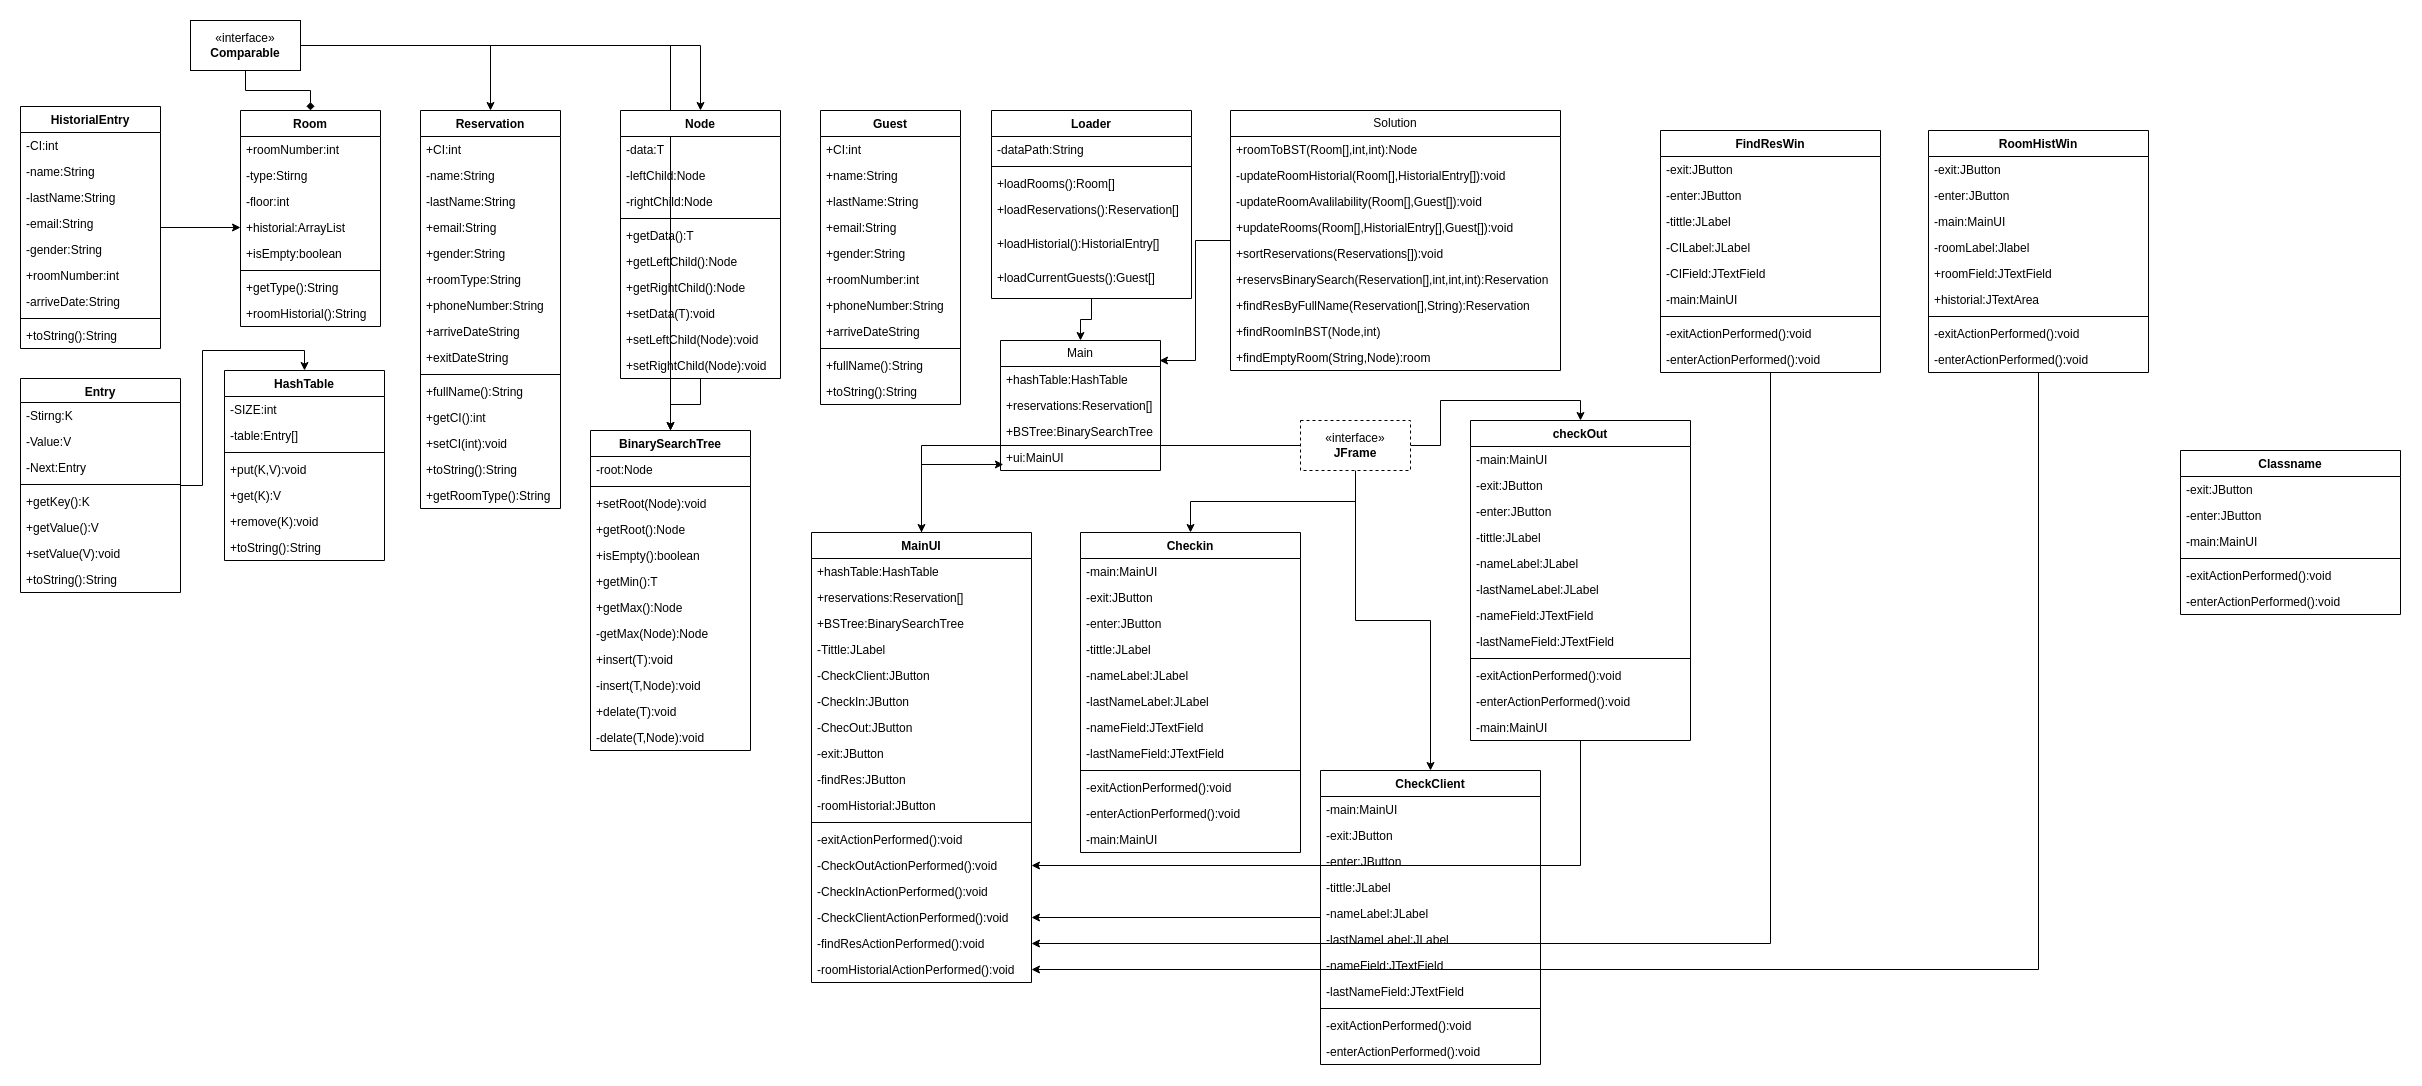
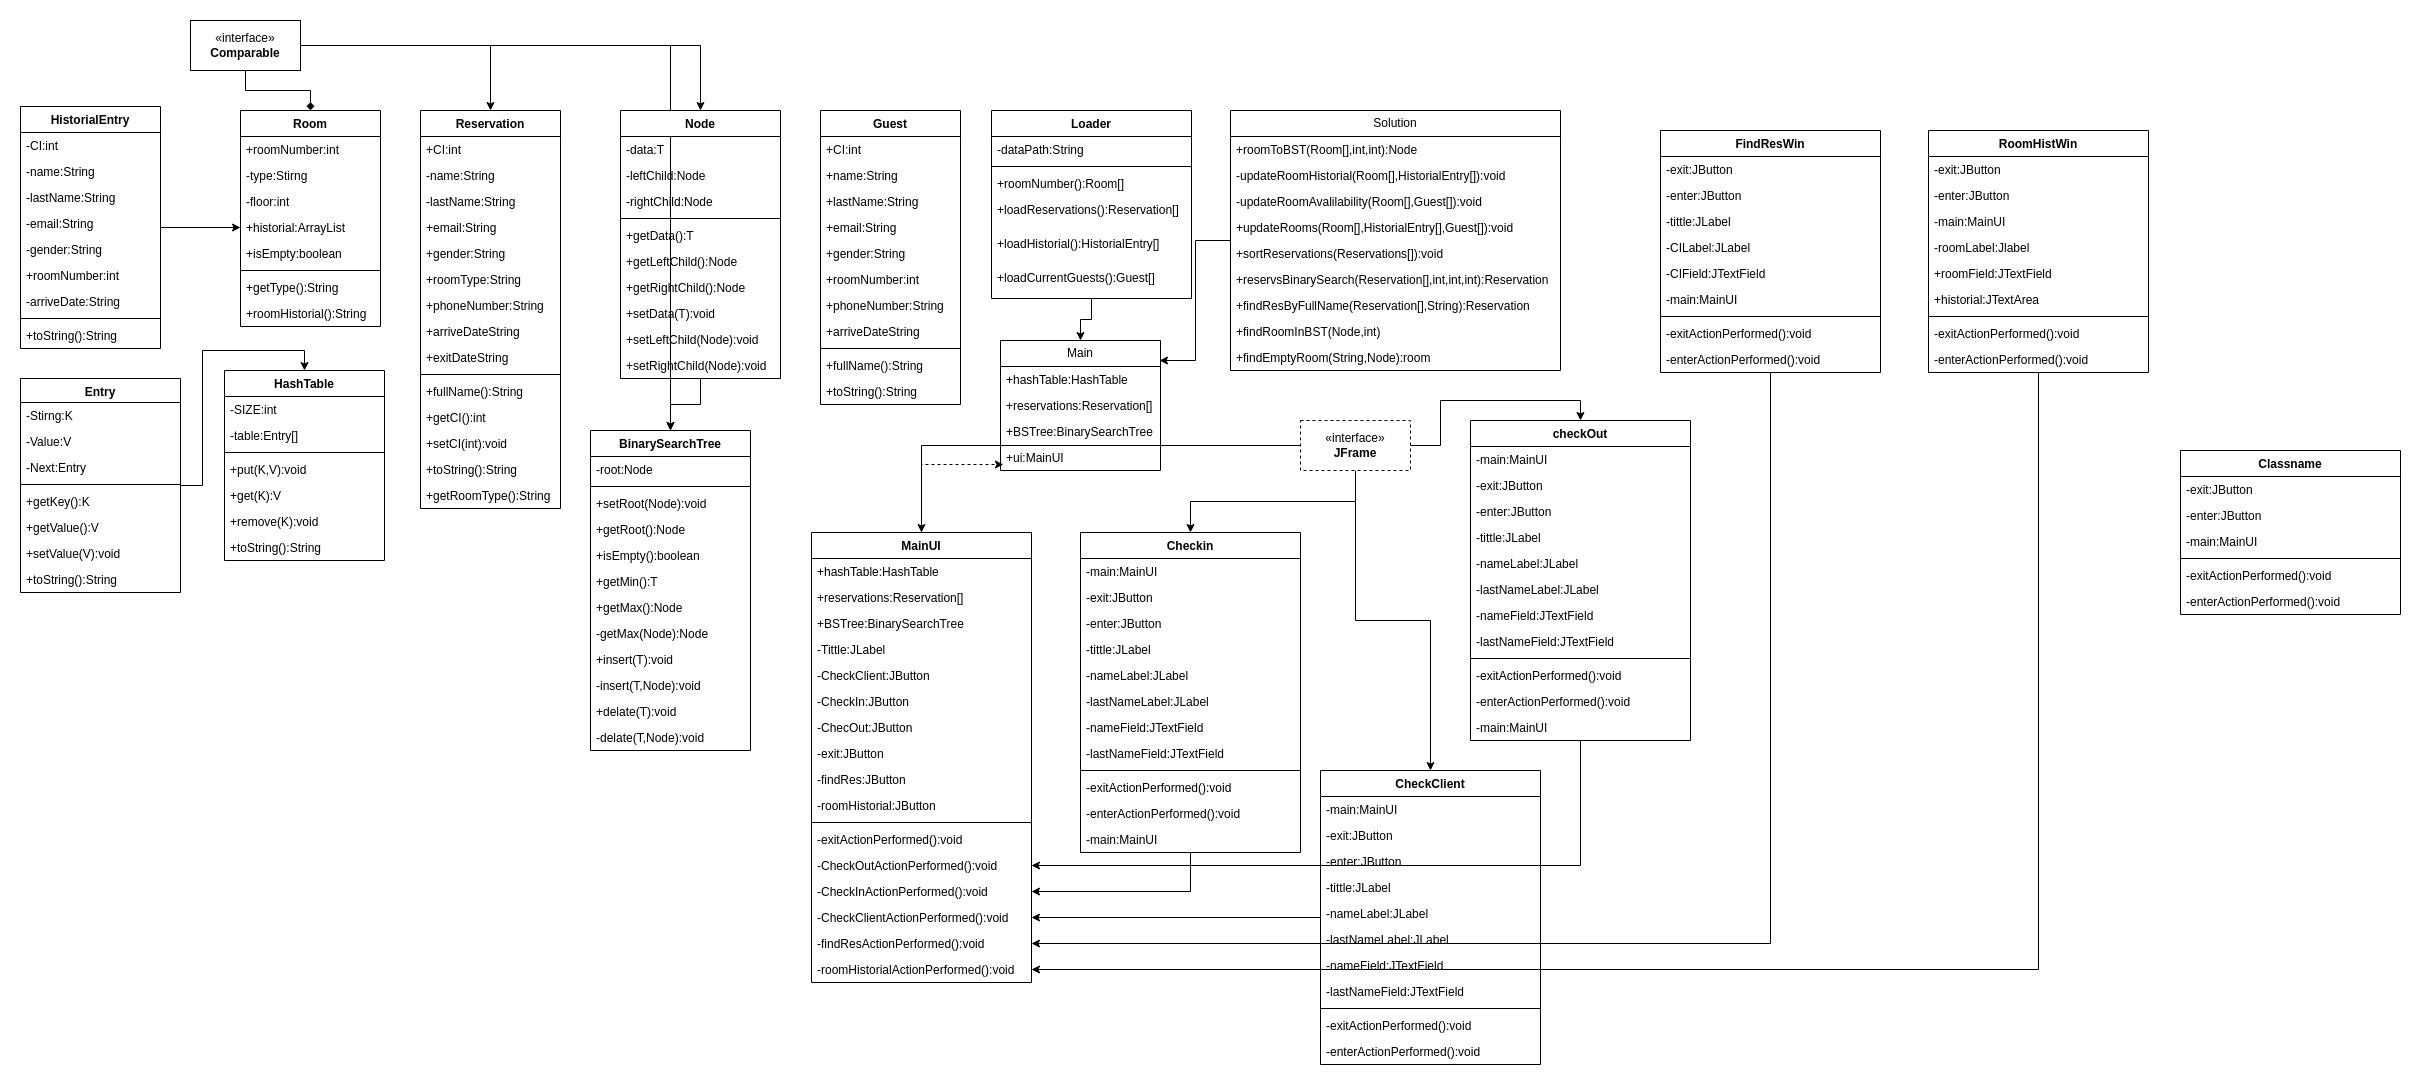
node "+loadRooms():Room[]": label "+loadRooms():Room[]" -> "+roomNumber():Room[]"
edge "MainUI" -> "+ui:MainUI": style solid -> dashed
edge "Checkin" -> "-CheckInActionPerformed():void": added
